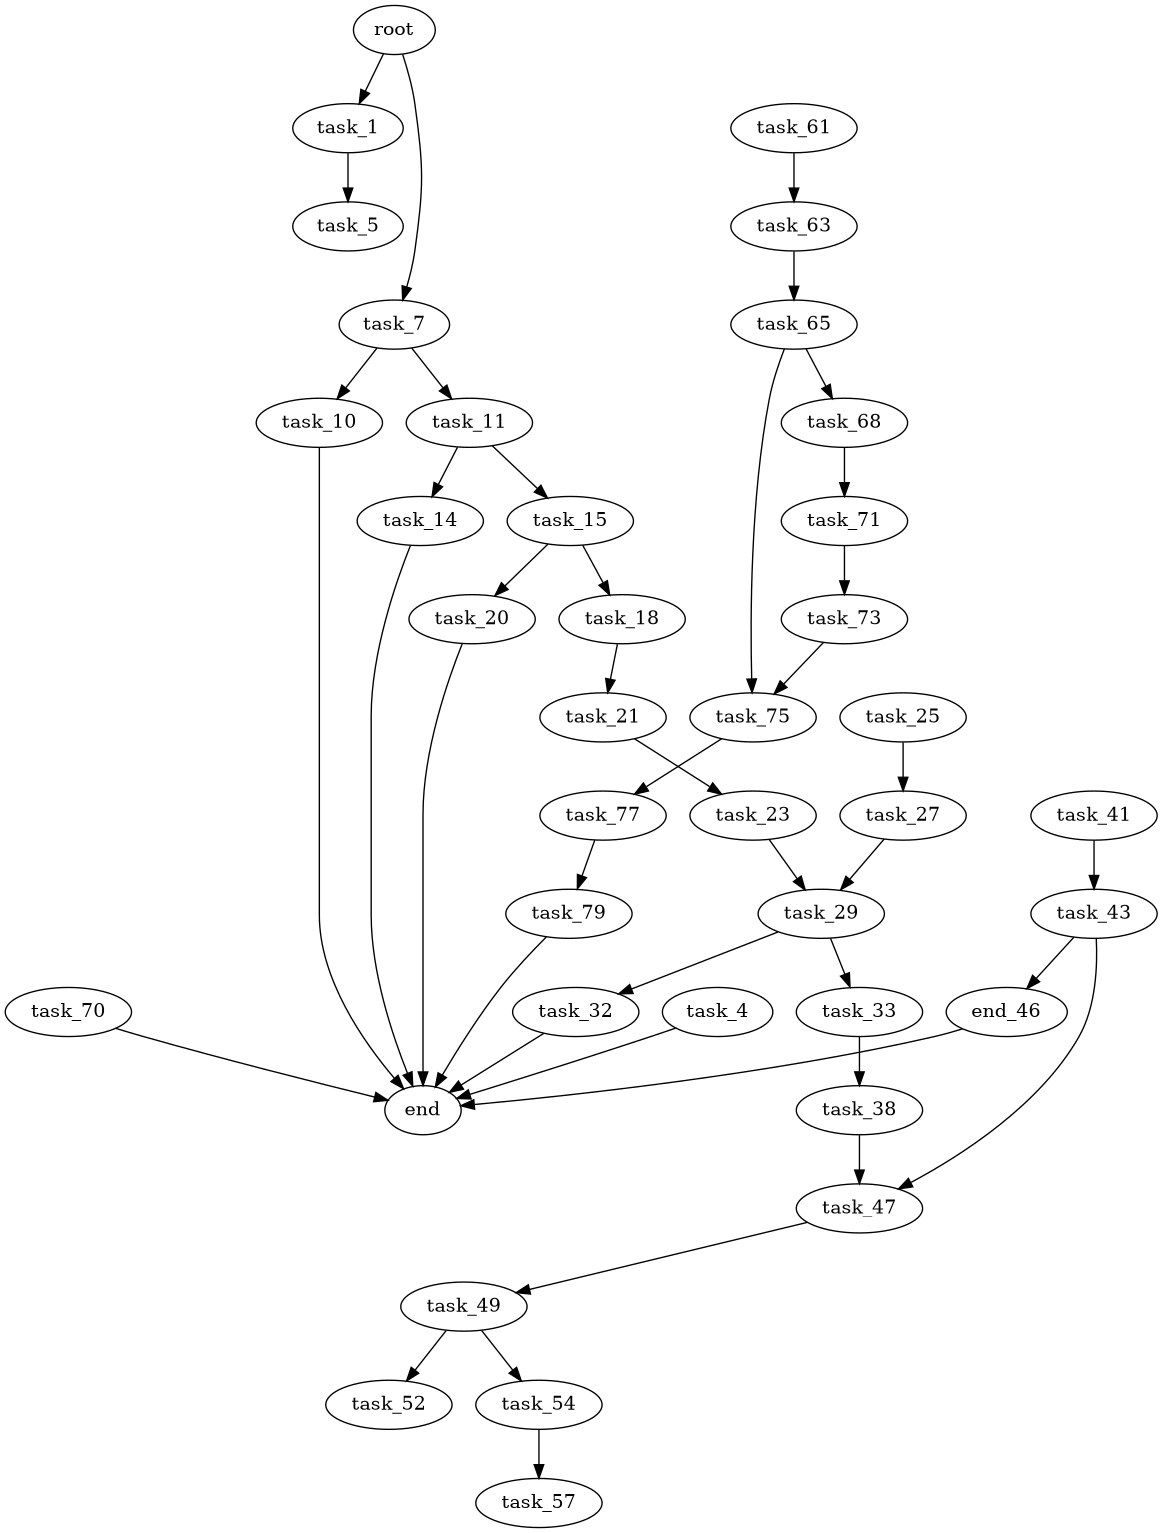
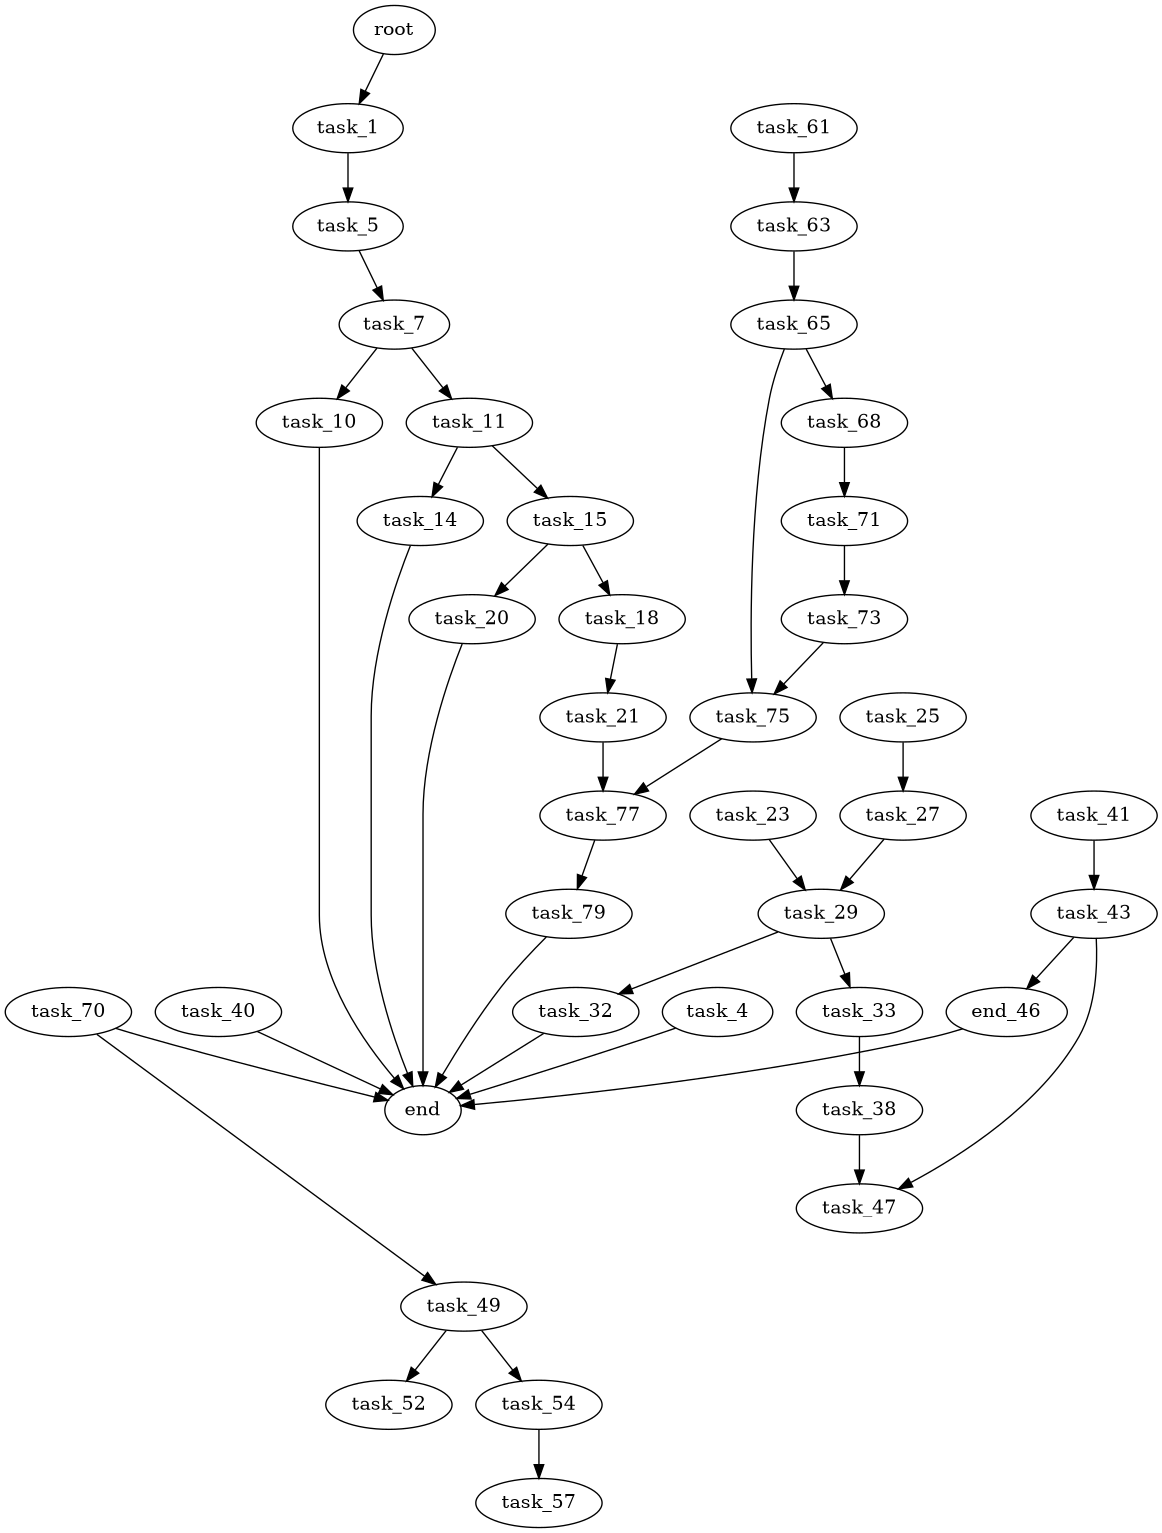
edge "root" -> "task_7": now "task_5" -> "task_7"
edge "task_21" -> "task_23": now "task_21" -> "task_77"
node "task_40": added
edge "task_47" -> "task_49": now "task_70" -> "task_49"
